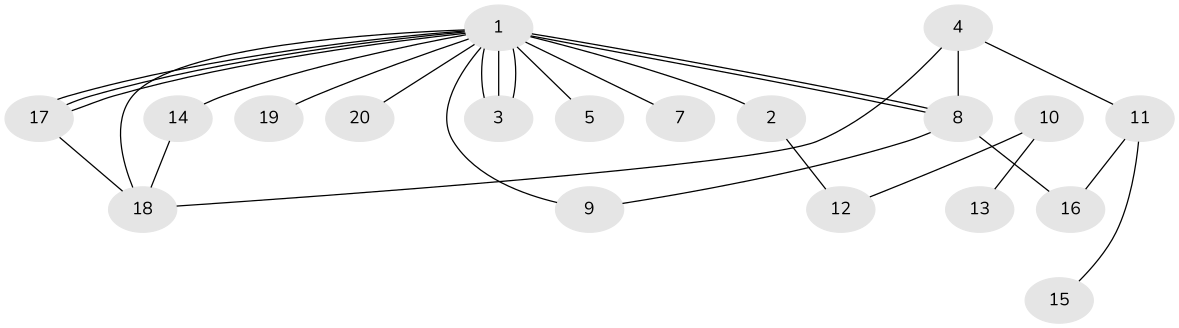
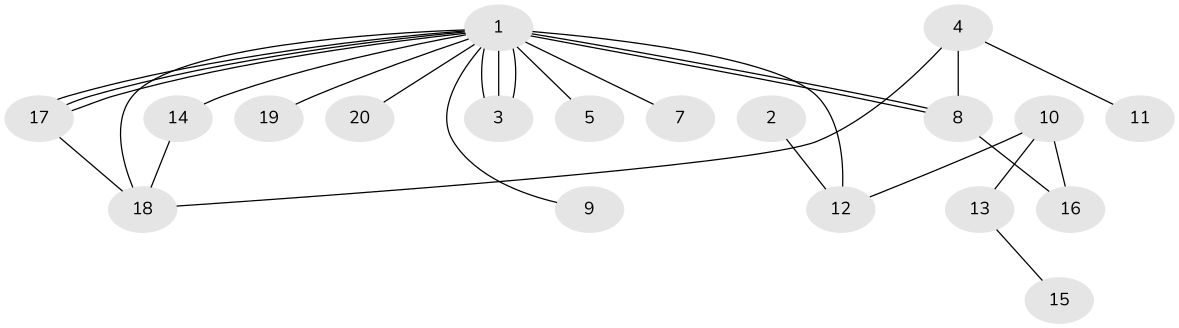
edge "1" -- "2": now "1" -- "12"
edge "11" -- "16": now "10" -- "16"
edge "8" -- "9": removed
edge "11" -- "15": now "13" -- "15"
